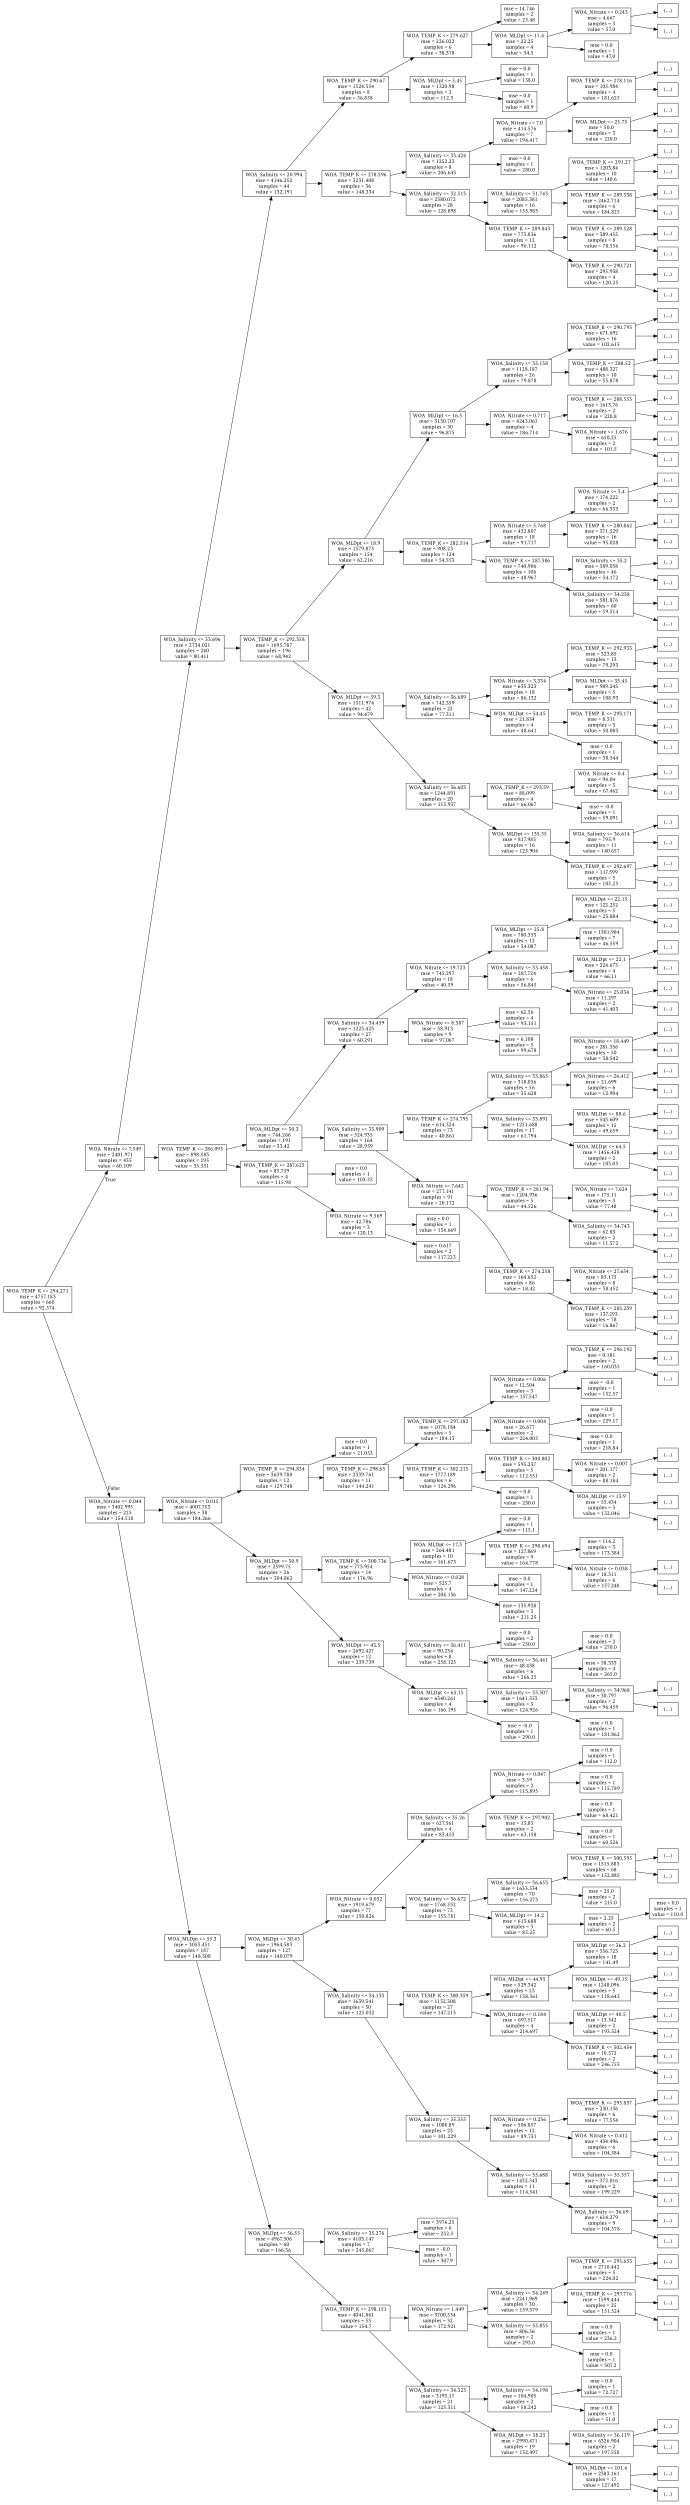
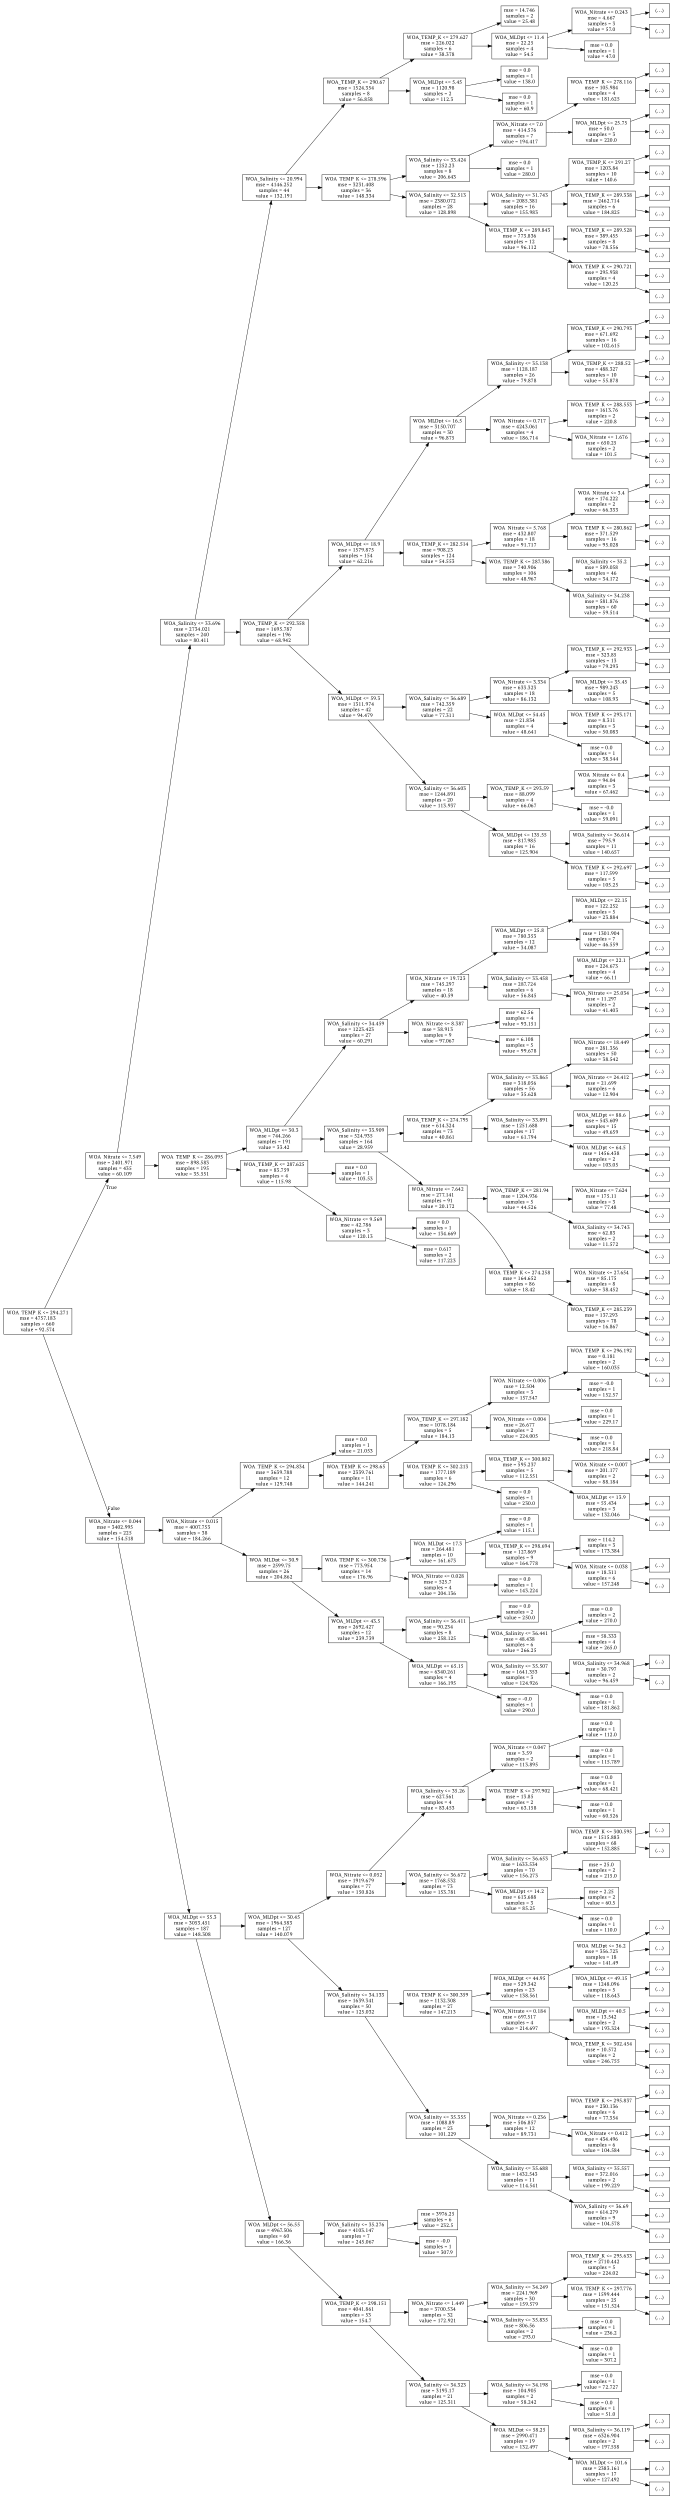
node "WOA_MLDpt <= 5.45 mse = 1320.98 samples = 2 value = 112.3": label "WOA_MLDpt <= 5.45 mse = 1320.98 samples = 2 value = 112.3" -> "WOA_MLDpt <= 5.45 mse = 1120.98 samples = 2 value = 112.3"
node "mse = 0.0 samples = 1 value = 147.224": label "mse = 0.0 samples = 1 value = 147.224" -> "mse = 0.0 samples = 1 value = 143.224"
node "mse = 135.938 samples = 3 value = 211.25": removed
edge "mse = 2.25 samples = 2 value = 60.5" -> "mse = 0.0 samples = 1 value = 110.0": now "WOA_MLDpt <= 14.2 mse = 613.688 samples = 3 value = 85.25" -> "mse = 0.0 samples = 1 value = 110.0"
